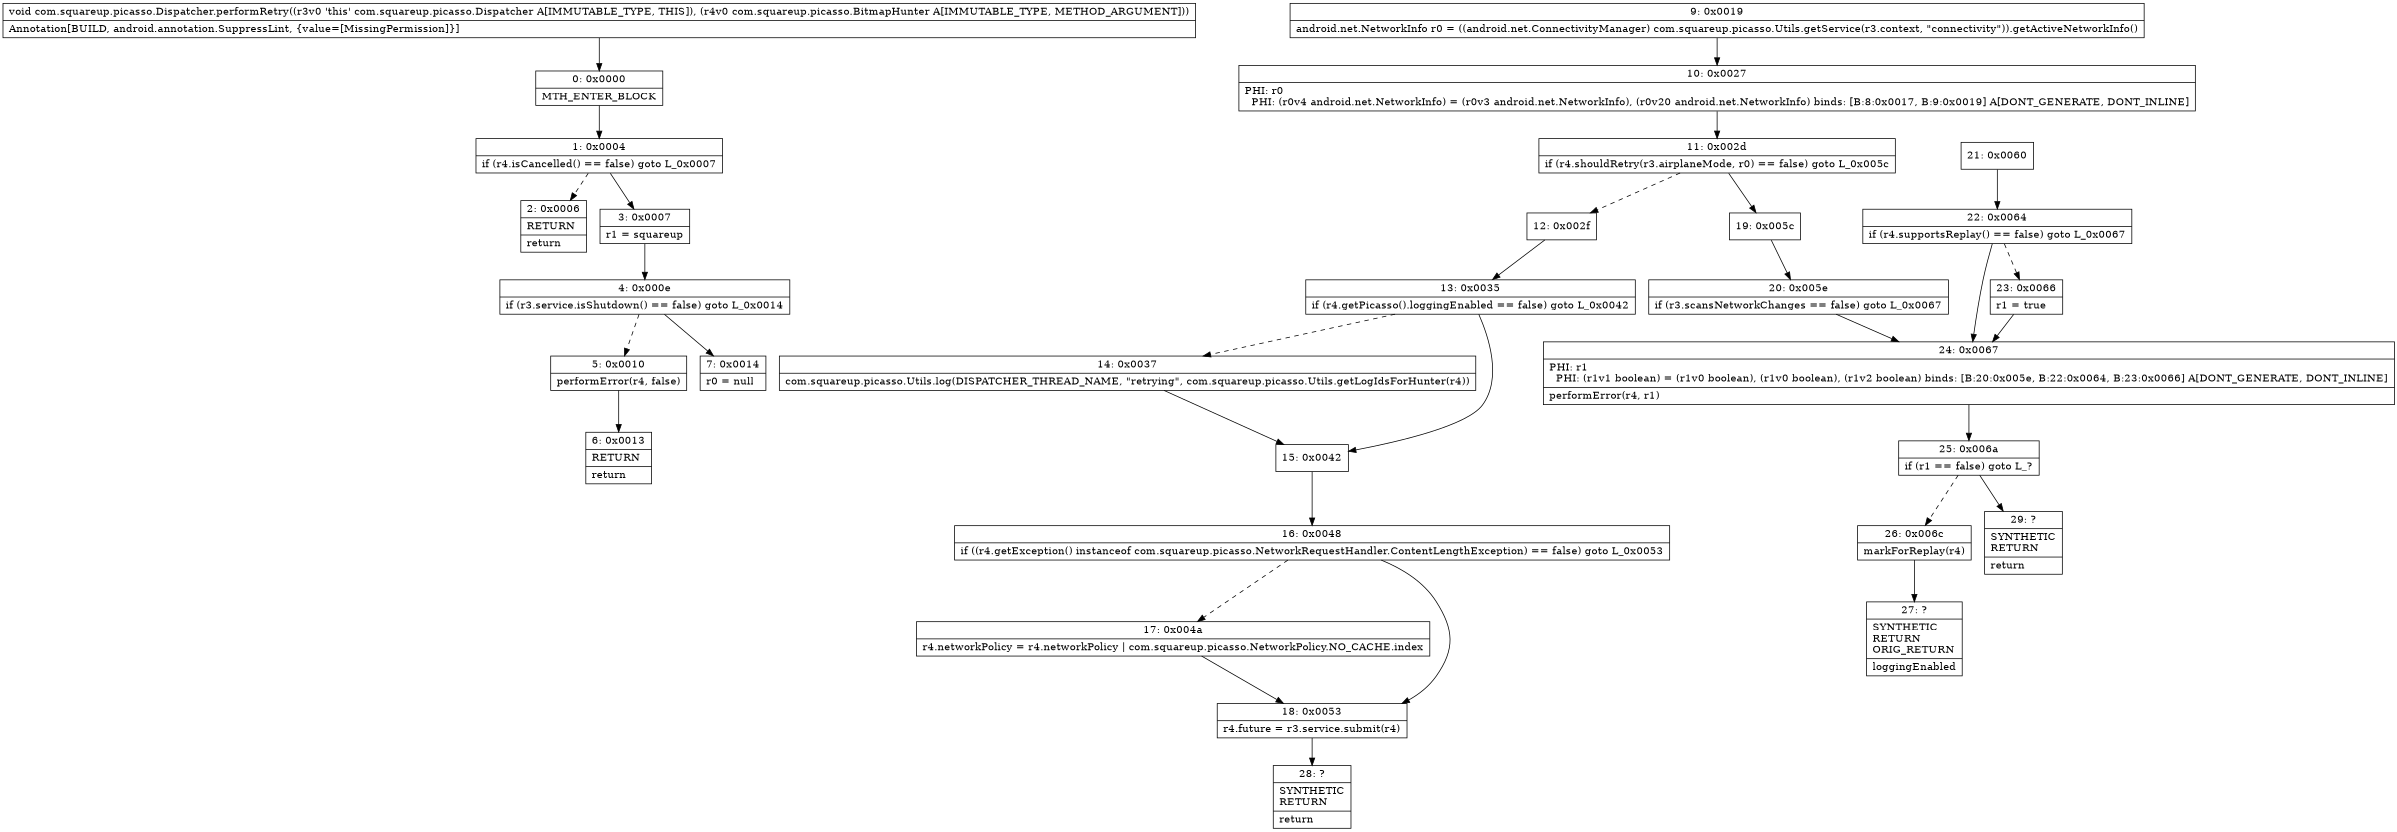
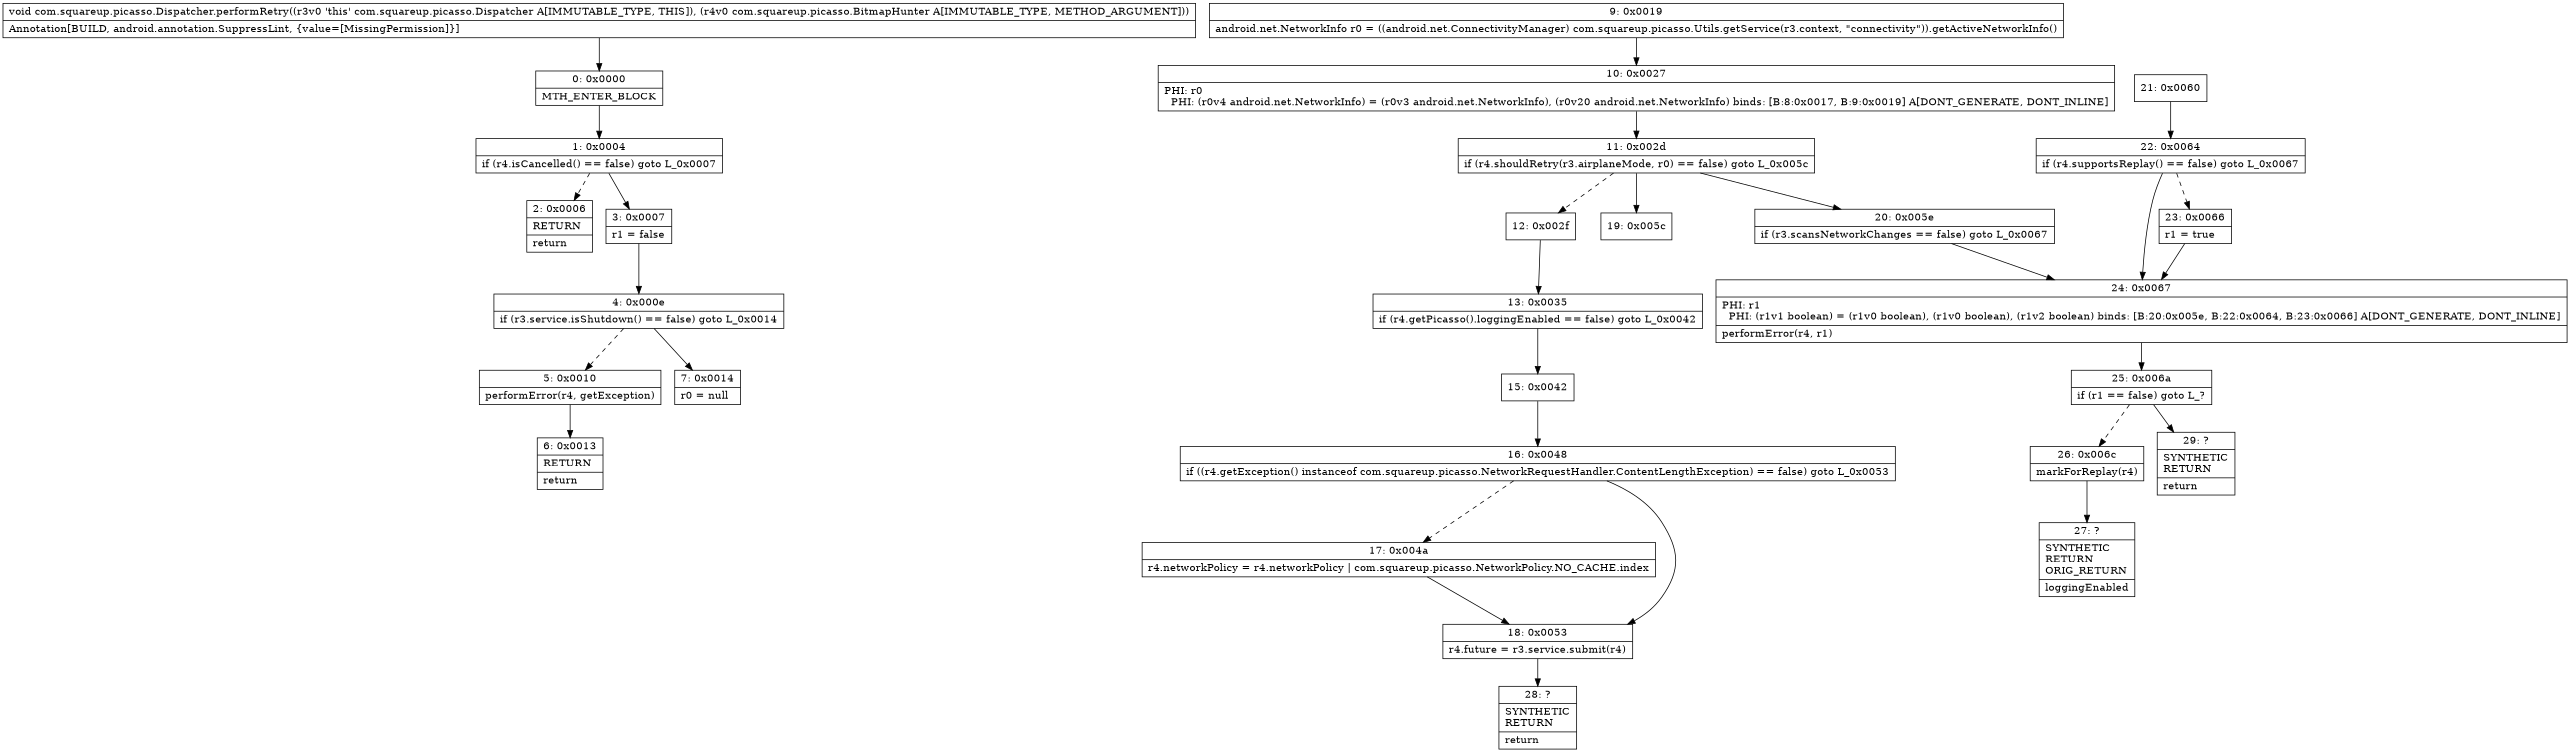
node "3: 0x0007": text "r1 = squareup" -> "r1 = false"
edge "19: 0x005c" -> "20: 0x005e": now "11: 0x002d" -> "20: 0x005e"
node "14: 0x0037": removed
node "5: 0x0010": text "performError(r4, false)" -> "performError(r4, getException)"
